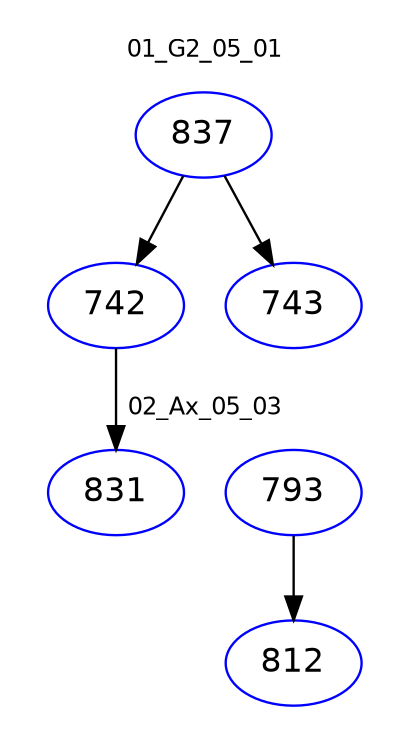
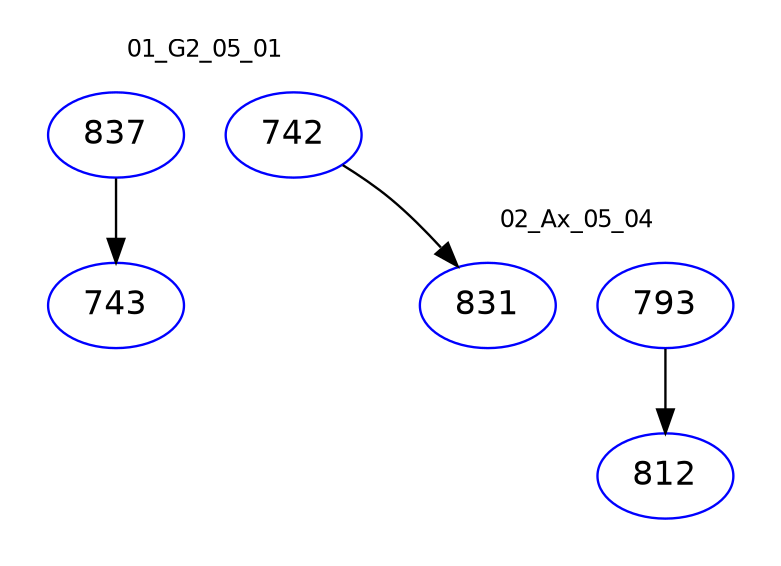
edge "837" -> "742": removed
cluster "02_Ax_05_03": label "02_Ax_05_03" -> "02_Ax_05_04"
